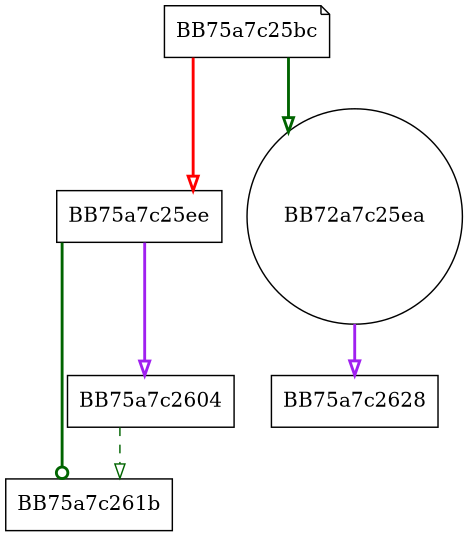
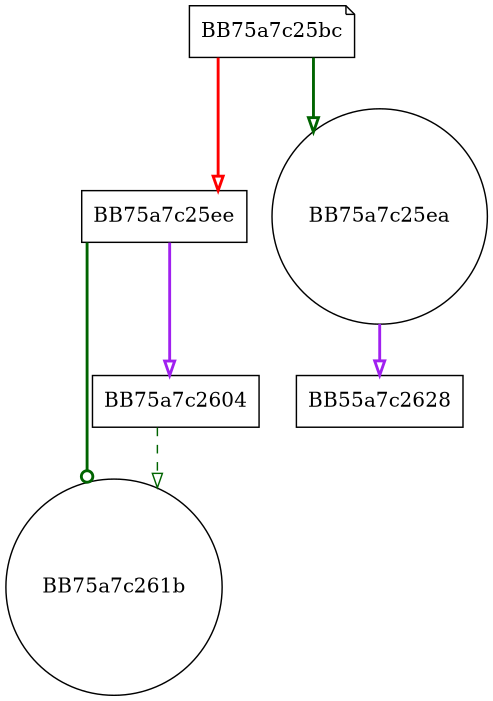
node "BB72a7c25ea": label "BB72a7c25ea" -> "BB75a7c25ea"
node "BB75a7c2628": label "BB75a7c2628" -> "BB55a7c2628"
node "BB75a7c261b": shape box -> circle
